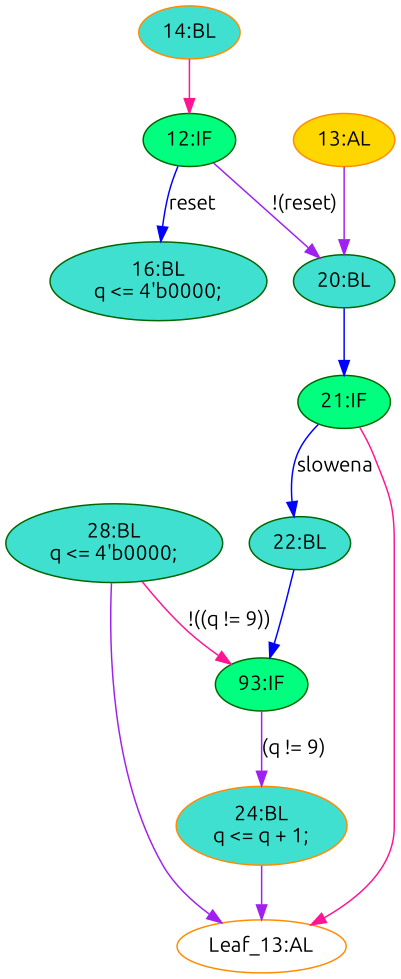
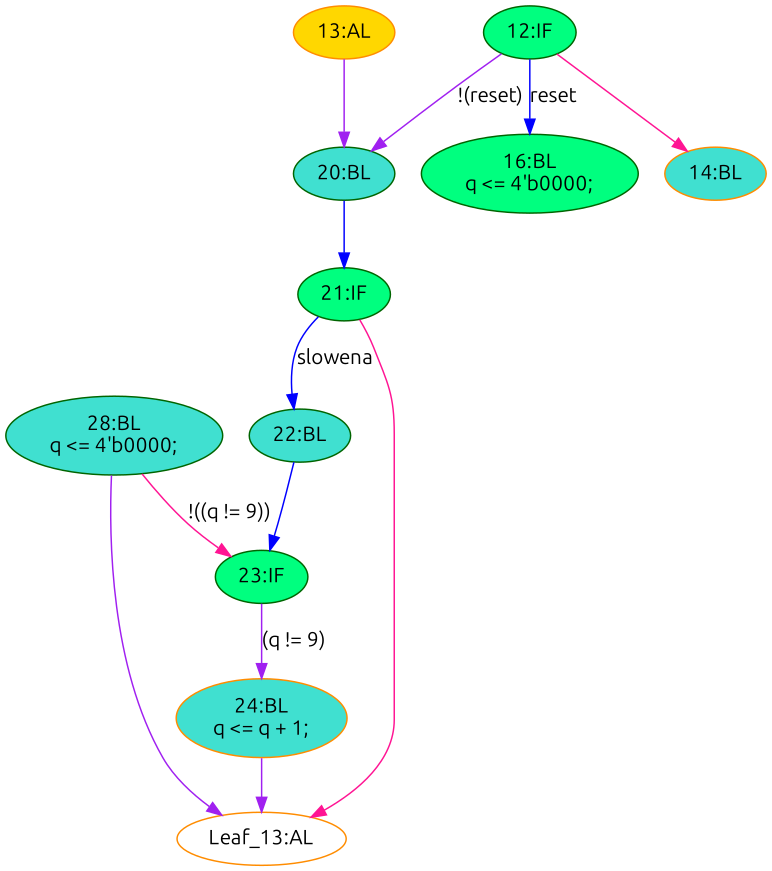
edge "14:BL" -> "12:IF": reversed
node "16:BL q <= 4'b0000;": fillcolor turquoise -> springgreen
node "93:IF": label "93:IF" -> "23:IF"
